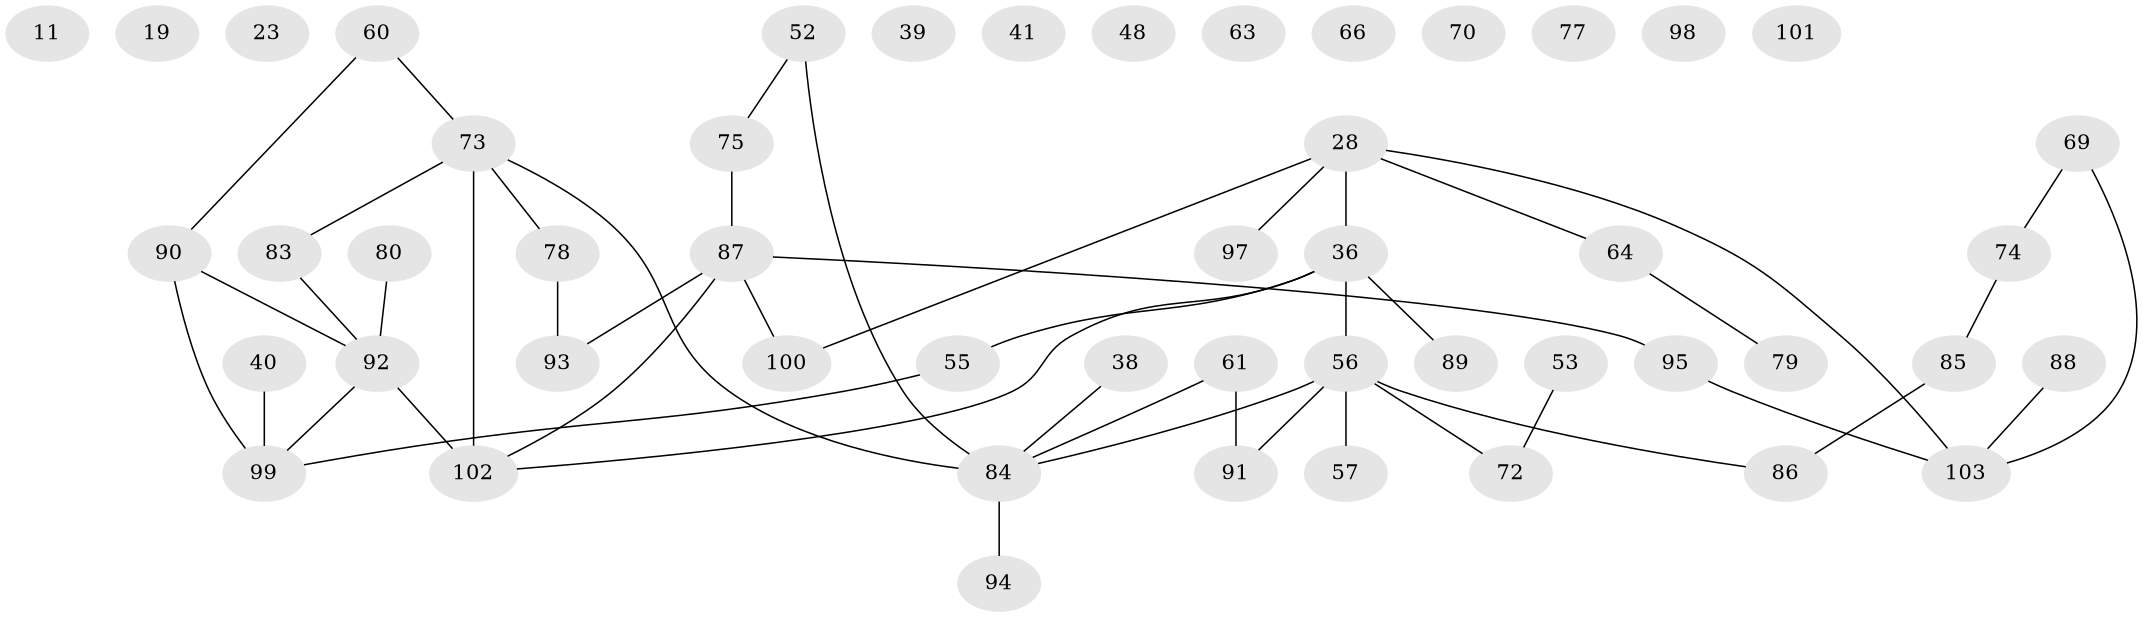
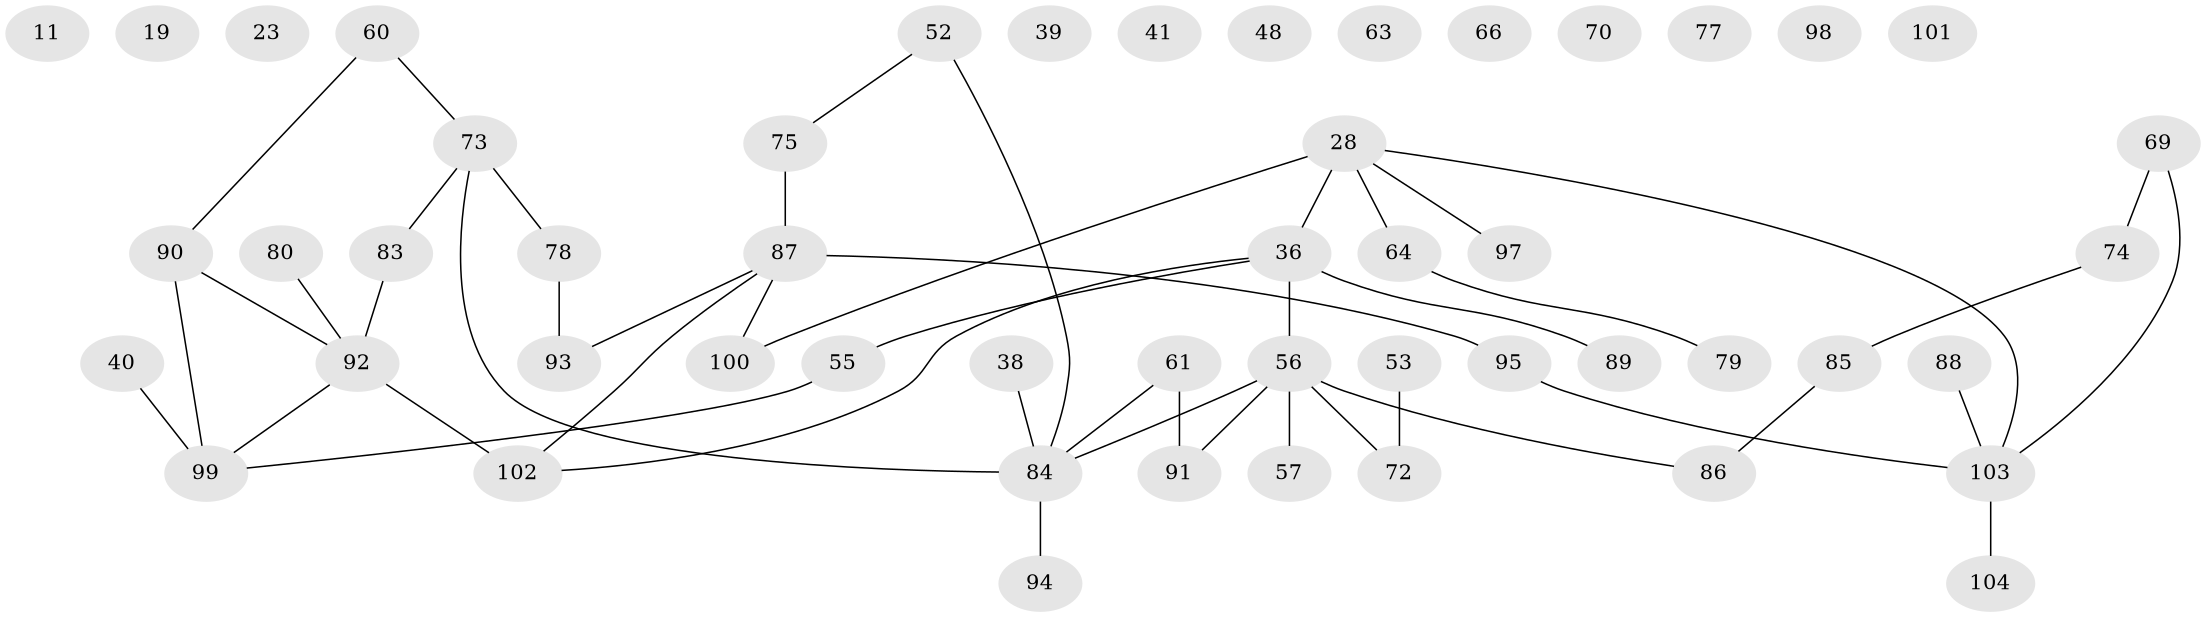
edge "73" -- "102": removed
node "104": added
